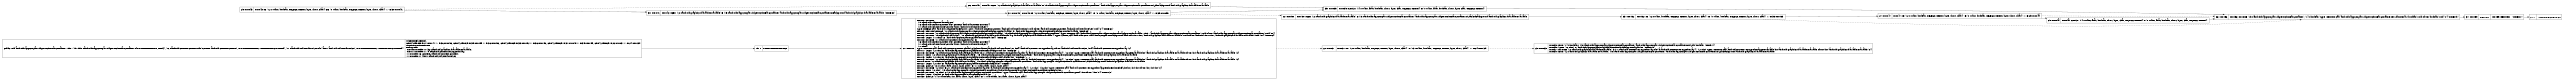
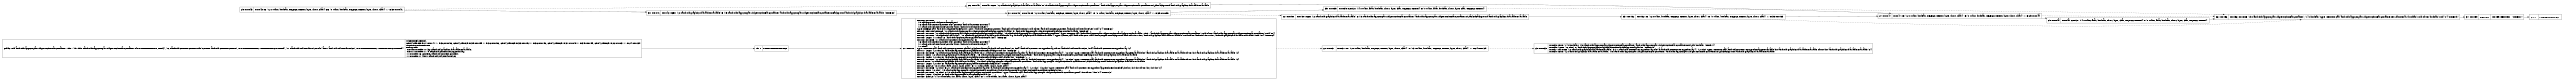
edge "26: 0x0045" -> "35: 0x0055": now "26: 0x0045" -> "27: 0x0047"
edge "35: 0x0055" -> "36: 0x0056": style solid -> dashed
node "20: ?": text "MTH_DIRECT_BLOCK" -> "MTH_EXIT_BLOCK"
node "21: 0x0000": text "(r5 I:android.widget.FrameLayout)" -> "(r5 I:background.widget.FrameLayout)"
